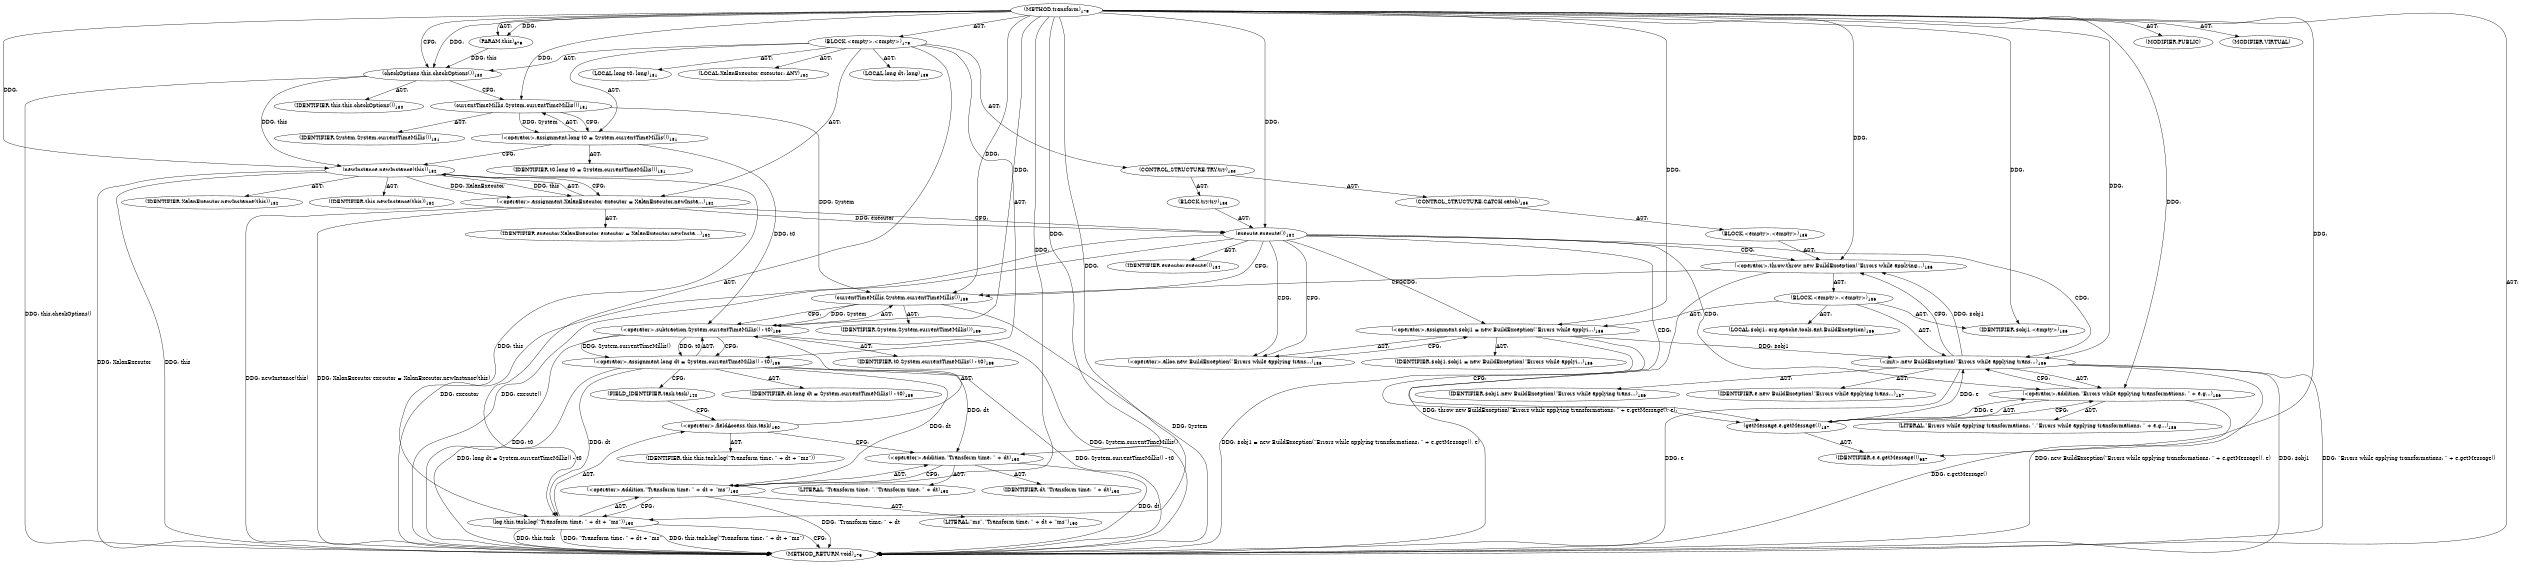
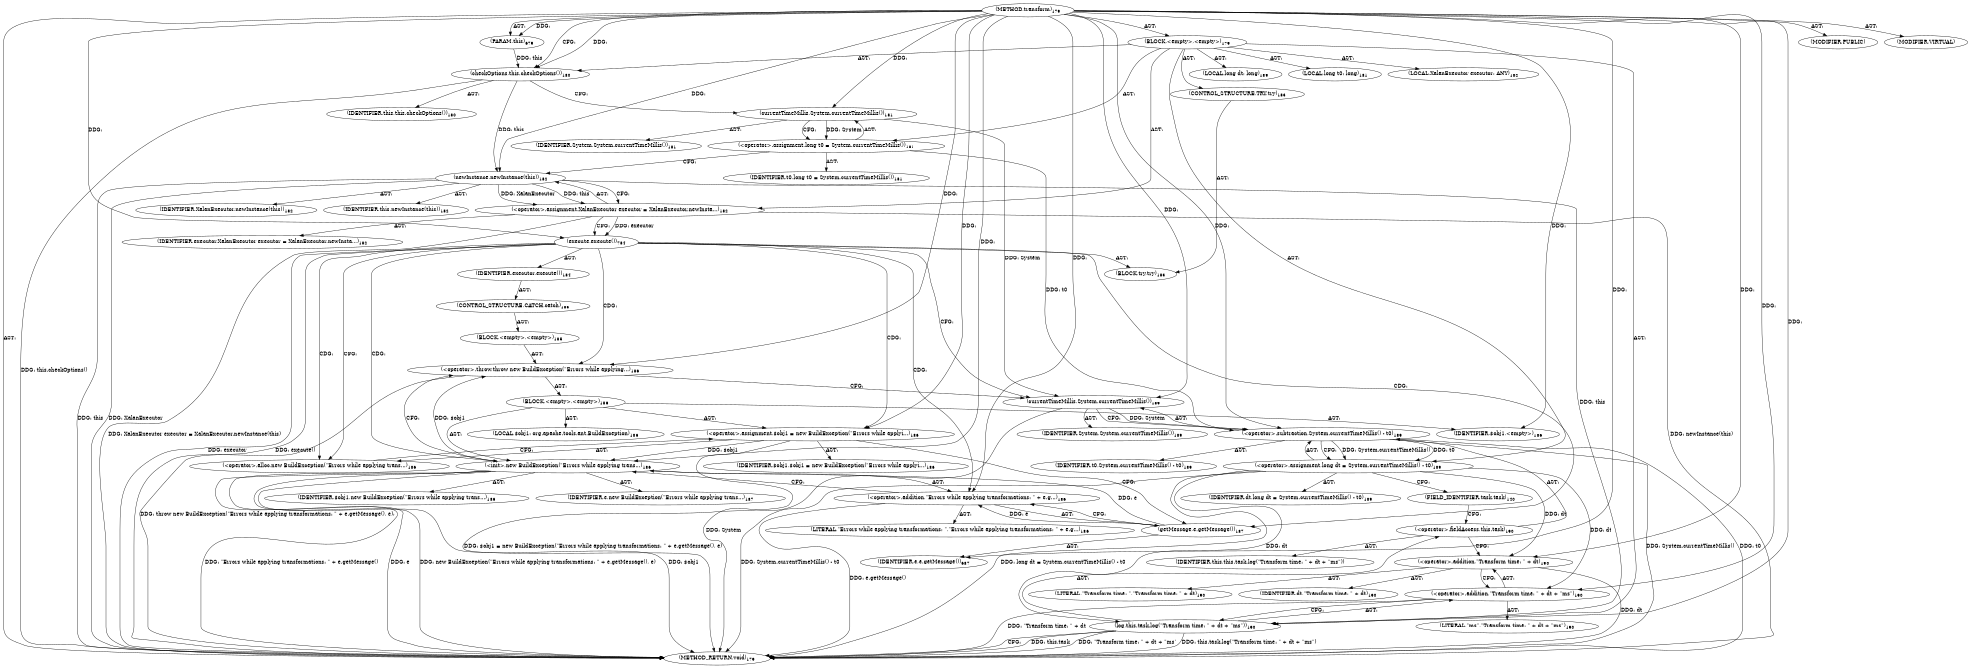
edge "(CONTROL_STRUCTURE,TRY,try)" -> "(CONTROL_STRUCTURE,CATCH,catch)": now "(IDENTIFIER,executor,execute())" -> "(CONTROL_STRUCTURE,CATCH,catch)"
edge "(BLOCK,try,try)" -> "(execute,execute())": reversed
node "(execute,execute())": text "184" -> "784"
